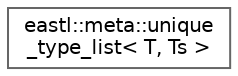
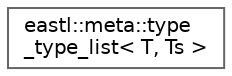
node "eastl::meta::unique _type_list< T, Ts >": label "eastl::meta::unique _type_list< T, Ts >" -> "eastl::meta::type _type_list< T, Ts >"
